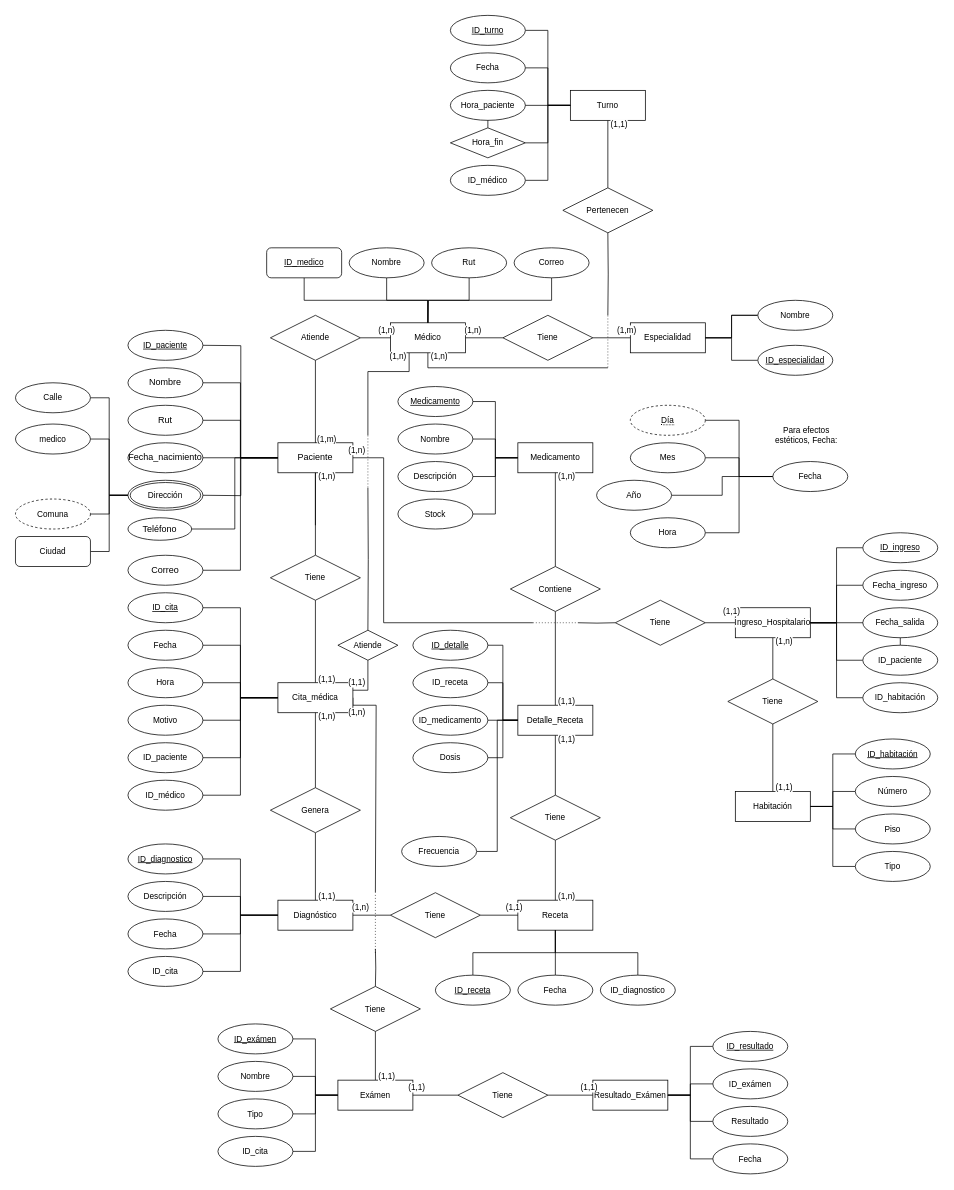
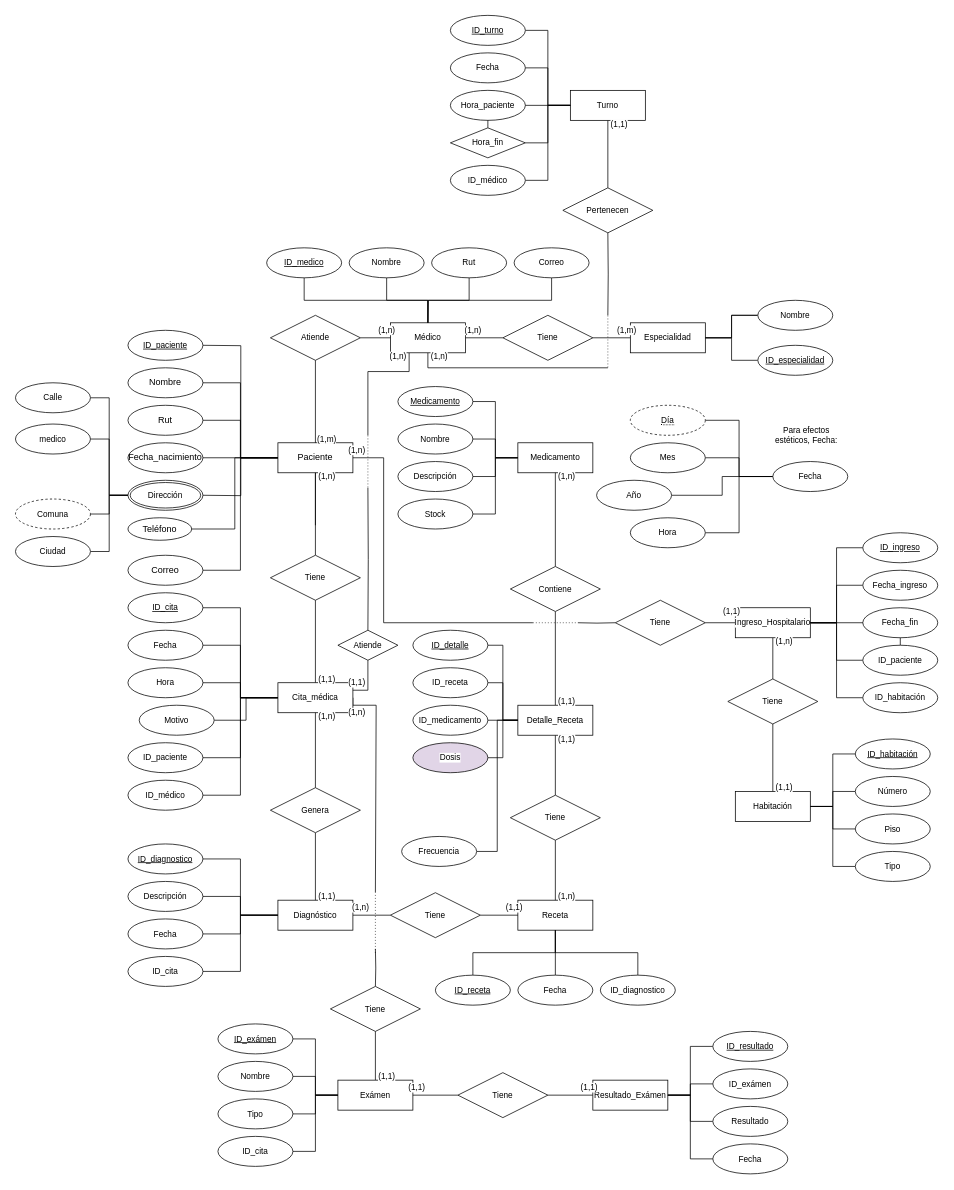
node "ID_medico": shape rounded rectangle -> ellipse
node "Ciudad": shape rounded rectangle -> ellipse
node "Fecha_salida": label "Fecha_salida" -> "Fecha_fin"
node "Motivo": moved (165, 720) -> (177, 720)
node "Dosis": fillcolor #ffffff -> #e1d5e7
